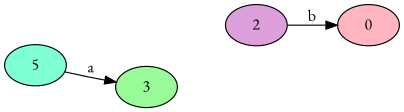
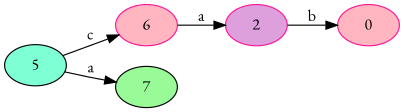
node "6": added
node "2": color black -> deeppink
node "0": color black -> deeppink
node "3": label "3" -> "7"
